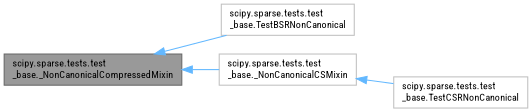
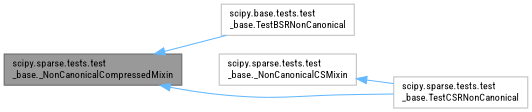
node "scipy.sparse.tests.test _base.TestBSRNonCanonical": label "scipy.sparse.tests.test _base.TestBSRNonCanonical" -> "scipy.base.tests.test _base.TestBSRNonCanonical"
edge "scipy.sparse.tests.test _base._NonCanonicalCSMixin" -> "scipy.sparse.tests.test _base._NonCanonicalCompressedMixin": now "scipy.sparse.tests.test _base.TestCSRNonCanonical" -> "scipy.sparse.tests.test _base._NonCanonicalCompressedMixin"
